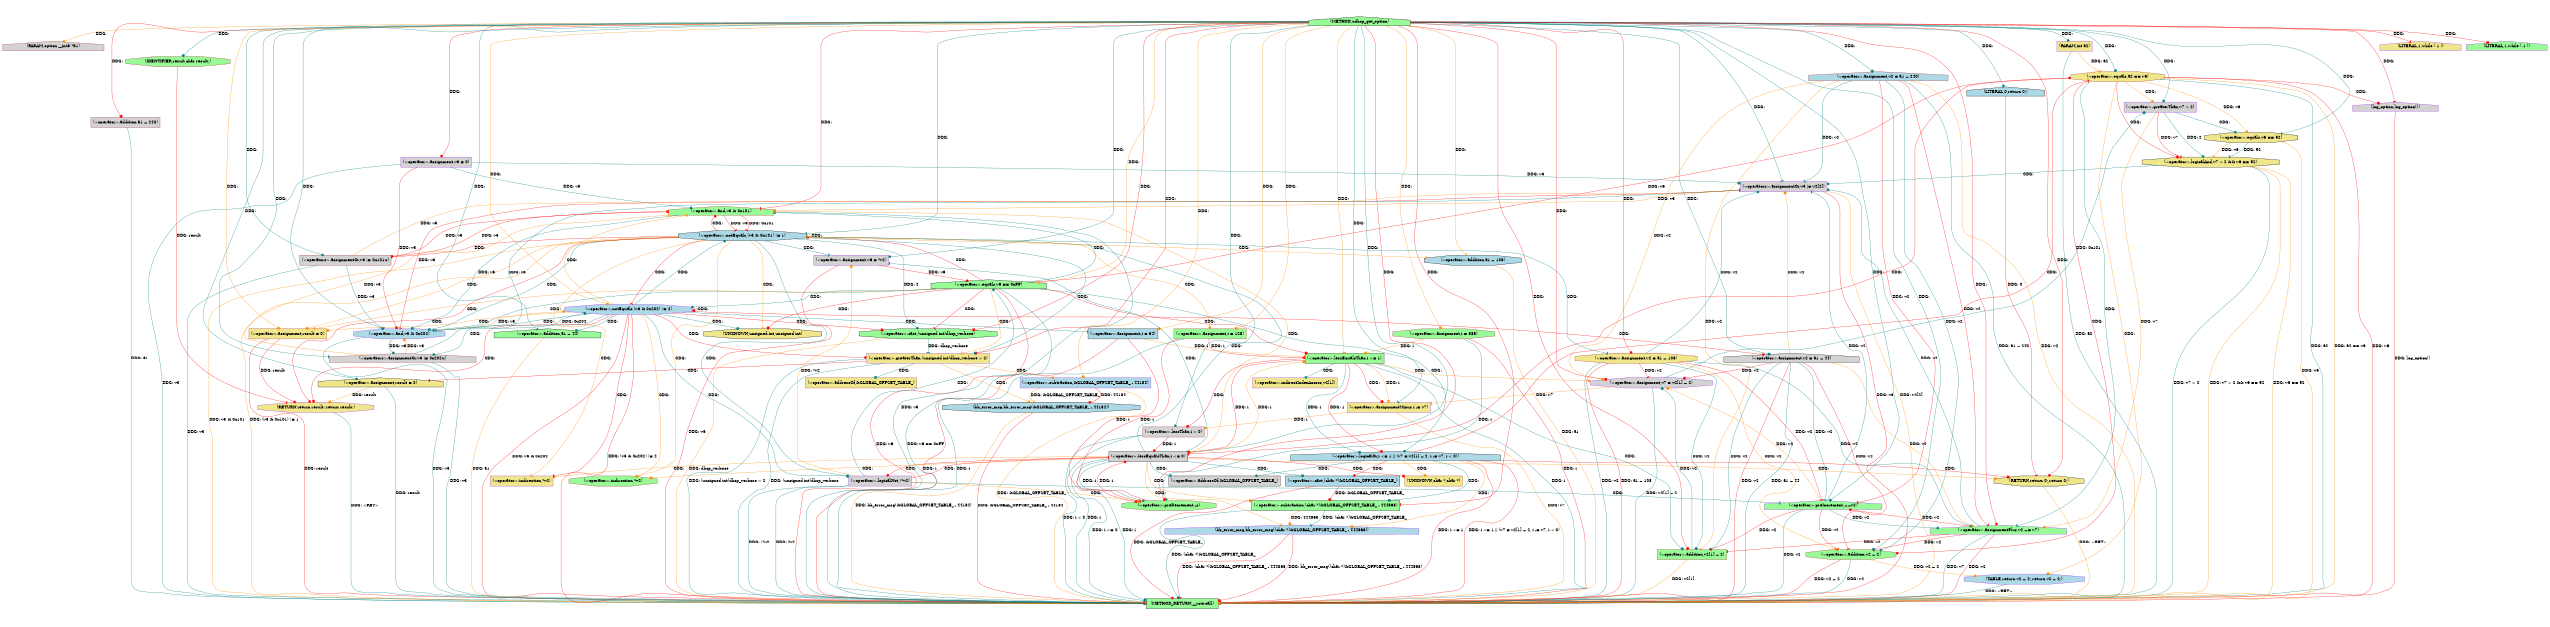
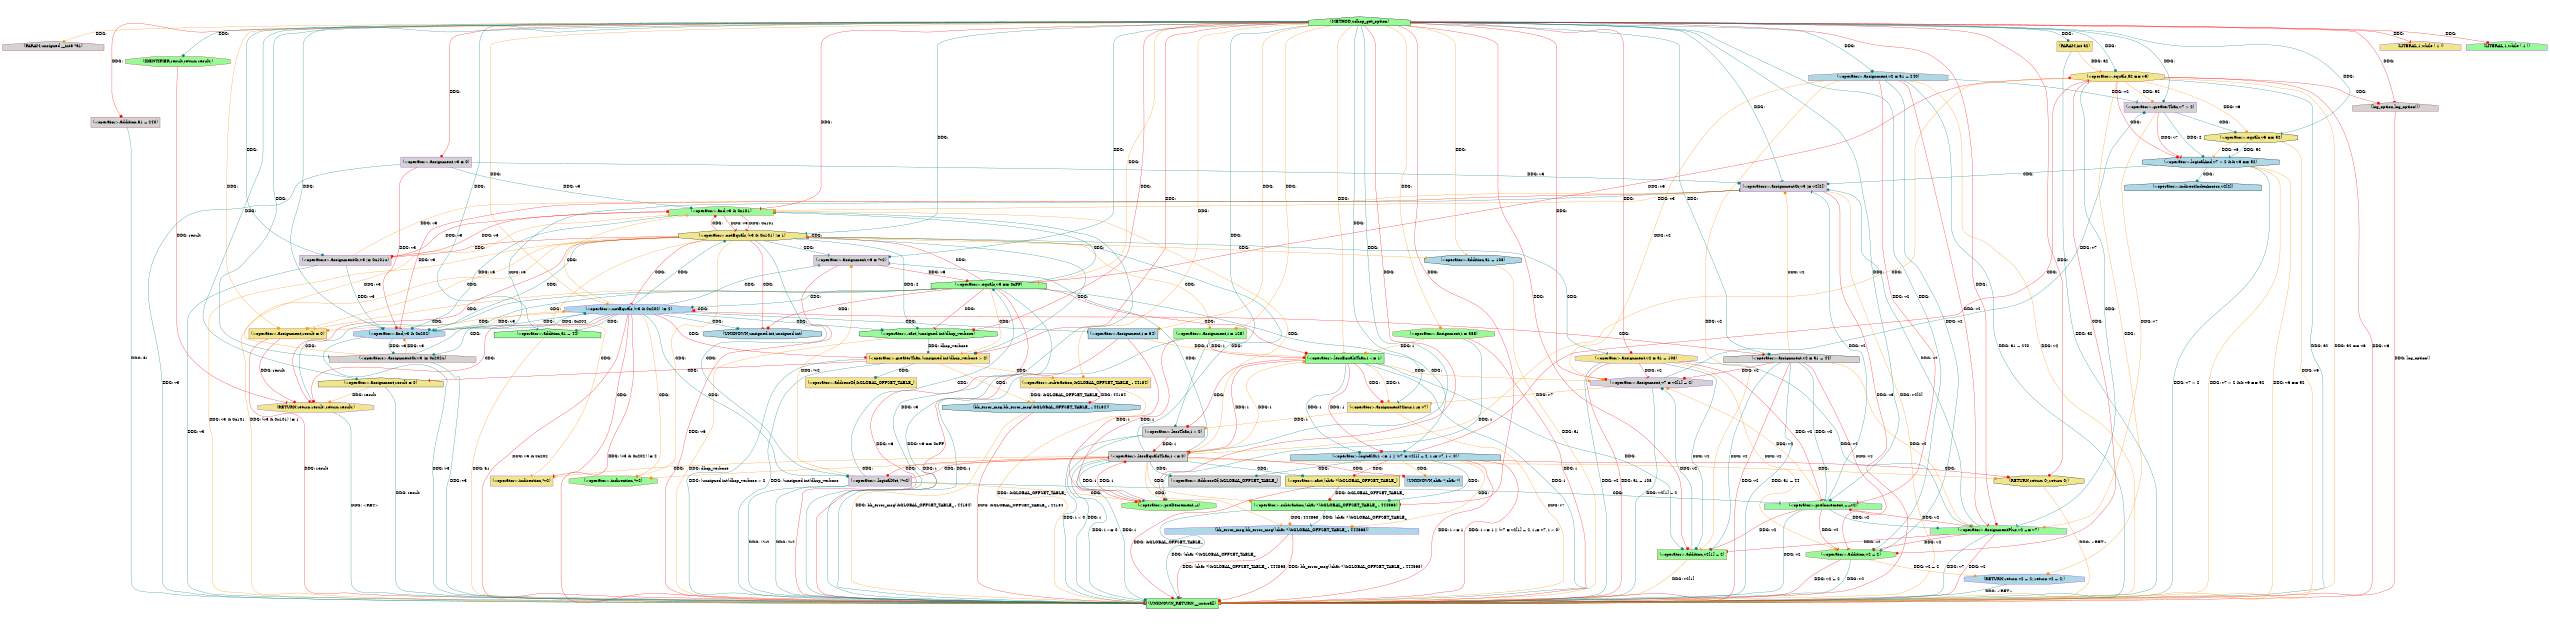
node "(PARAM,option __int8 *a1)": label "(PARAM,option __int8 *a1)" -> "(PARAM,unsigned __int8 *a1)"
node "(PARAM,int a2)": color purple -> brown
node "(IDENTIFIER,result,char result;)": label "(IDENTIFIER,result,char result;)" -> "(IDENTIFIER,result,return result;)"
node "(LITERAL,0,return 0;)": removed
edge "(<operator>.equals,a2 == v6)" -> "(<operator>.greaterThan,v7 > 2)": label "CDG: " -> "DDG: 52"
node "(log_option,log_option())": color purple -> brown
edge "(<operator>.assignment,v2 = a1 + 240)" -> "(<operators>.assignmentOr,v3 |= v2[2])": now "(<operator>.assignment,v2 = a1 + 240)" -> "(<operator>.greaterThan,v7 > 2)"
node "(<operator>.logicalAnd,v7 > 2 && v6 == 52)": fillcolor khaki -> lightblue
node "(<operator>.indirectIndexAccess,v2[2])": added
edge "(METHOD,udhcp_get_option)" -> "(<operator>.greaterThan,(unsigned int)dhcp_verbose > 2)": label "CDG: " -> "DDG: "
node "(<operator>.notEquals,(v3 & 0x101) != 1)": fillcolor lightblue -> khaki
edge "(<operator>.notEquals,(v3 & 0x101) != 1)" -> "(<operators>.assignmentOr,v3 |= 0x101u)": label "DDG: " -> "CDG: "
edge "(<operator>.assignment,v7 = v2[1] + 2)" -> "(<operator>.greaterThan,v7 > 2)": label "DDG: 0x101" -> "DDG: v7"
node "(<operators>.assignmentOr,v3 |= 0x101u)": color brown -> purple
edge "(<operator>.notEquals,(v3 & 0x202) != 2)" -> "(<operator>.assignment,v6 = *v2)": added, label "CDG:"
edge "(<operator>.notEquals,(v3 & 0x101) != 1)" -> "(UNKNOWN,unsigned int,unsigned int)": color darkorange -> red
edge "(<operator>.assignment,v2 = a1 + 108)" -> "(<operators>.assignmentOr,v3 |= v2[2])": removed, label "DDG: v2"
edge "(<operator>.equals,v6 == 0xFF)" -> "(RETURN,return result;,return result;)": added, label "CDG:"
edge "(<operator>.equals,a2 == v6)" -> "(<operator>.lessEqualsThan,i <= 0)": color red -> darkorange
edge "(<operator>.notEquals,(v3 & 0x202) != 2)" -> "(<operator>.cast,(unsigned int)dhcp_verbose)": color red -> teal
node "(UNKNOWN,unsigned int,unsigned int)": fillcolor khaki -> lightblue
edge "(<operator>.cast,(unsigned int)dhcp_verbose)" -> "(<operator>.greaterThan,(unsigned int)dhcp_verbose > 2)": arrowhead tee -> dot
node "(<operator>.assignment,v2 = a1 + 108)": color brown -> purple
node "(<operator>.subtraction,&GLOBAL_OFFSET_TABLE_ - 44184)": fillcolor lightblue -> khaki
node "(<operator>.indirectIndexAccess,v2[1])": removed
node "(<operator>.lessThan,i < 0)": color brown -> black
edge "(<operator>.lessEqualsThan,i <= 1)" -> "(<operator>.addition,v2[1] + 2)": label "CDG: " -> "DDG: "
node "(<operator>.cast,(char *)&GLOBAL_OFFSET_TABLE_)": fillcolor lightblue -> khaki
node "(UNKNOWN,char *,char *)": fillcolor khaki -> lightblue
node "(TABLE,return v2 + 2;,return v2 + 2;)": label "(TABLE,return v2 + 2;,return v2 + 2;)" -> "(RETURN,return v2 + 2;,return v2 + 2;)"
node "(METHOD_RETURN,__usercall)": label "(METHOD_RETURN,__usercall)" -> "(UNKNOWN_RETURN,__usercall)"
